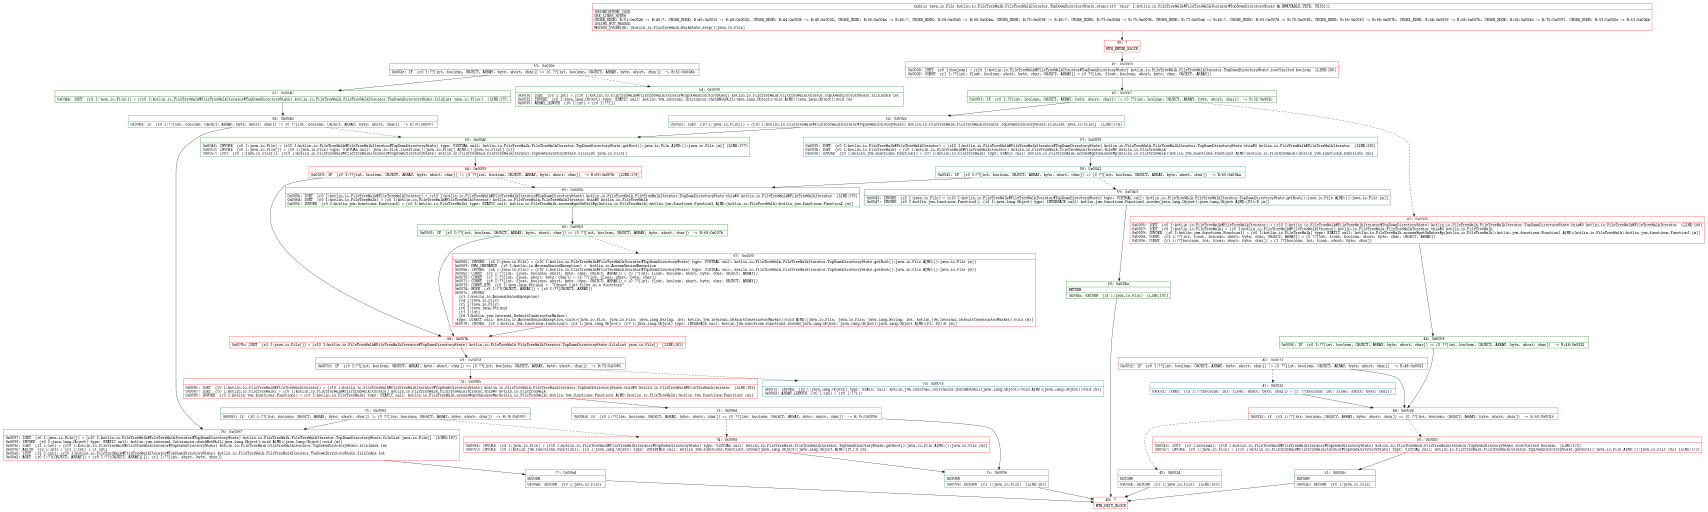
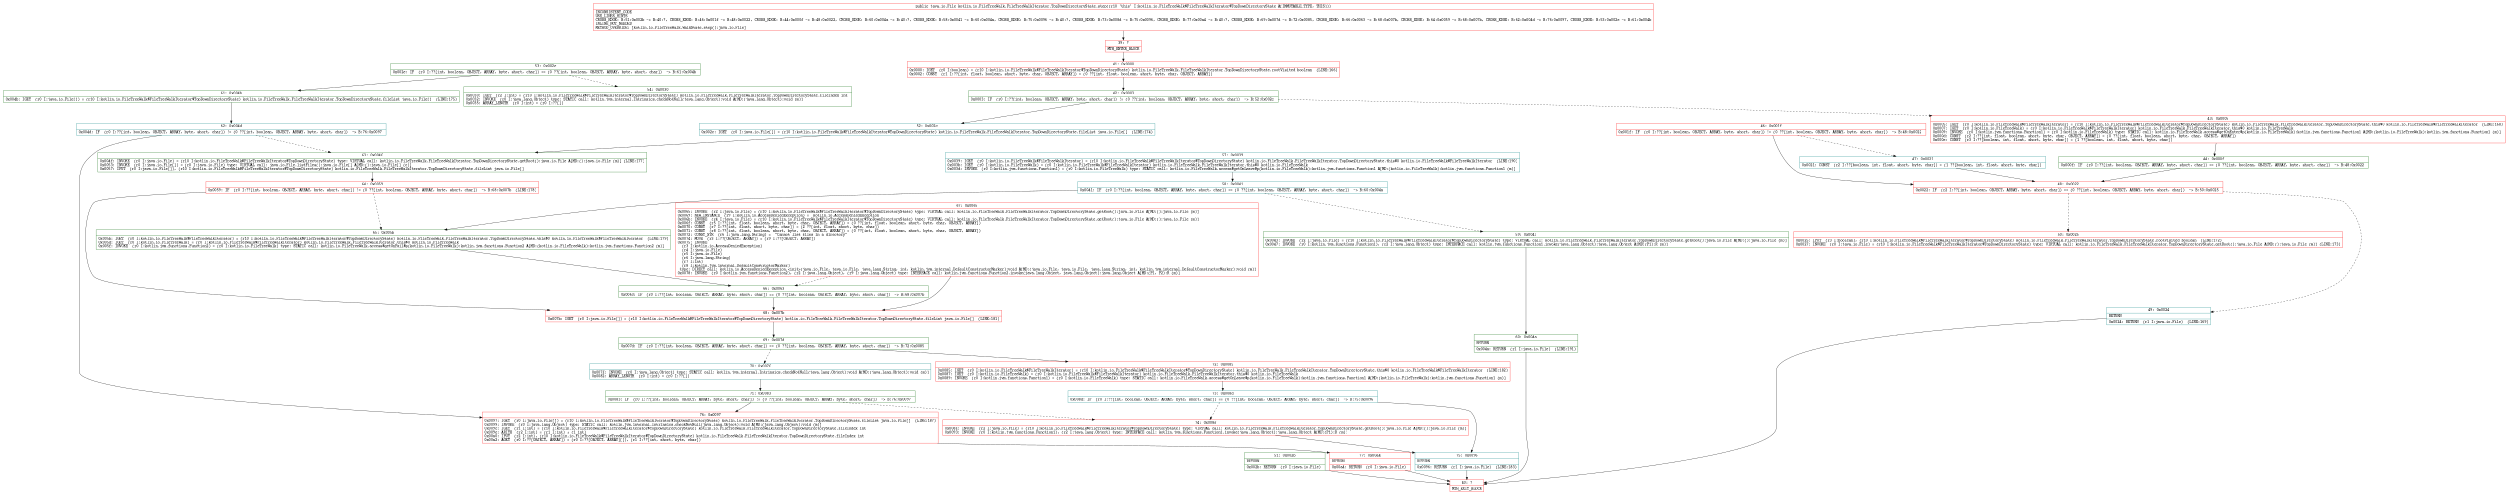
edge "66: 0x0063" -> "67: 0x0065": reversed
edge "70: 0x007f" -> "71: 0x0083": added
edge "50: 0x0025" -> "51: 0x002b": removed
